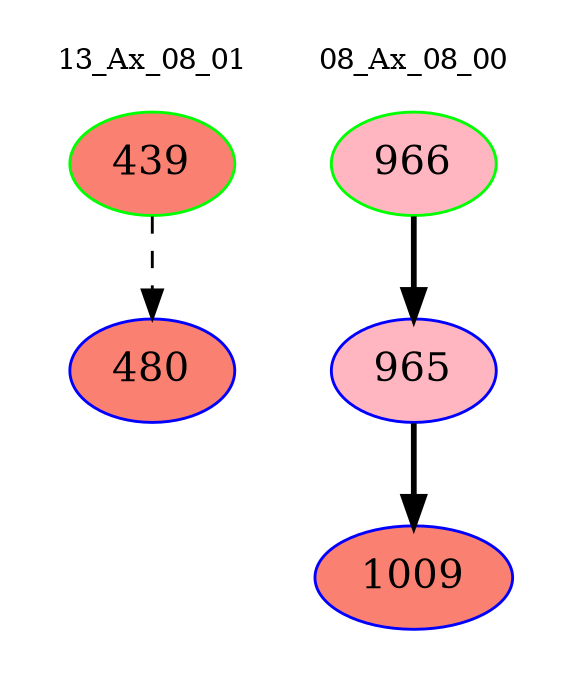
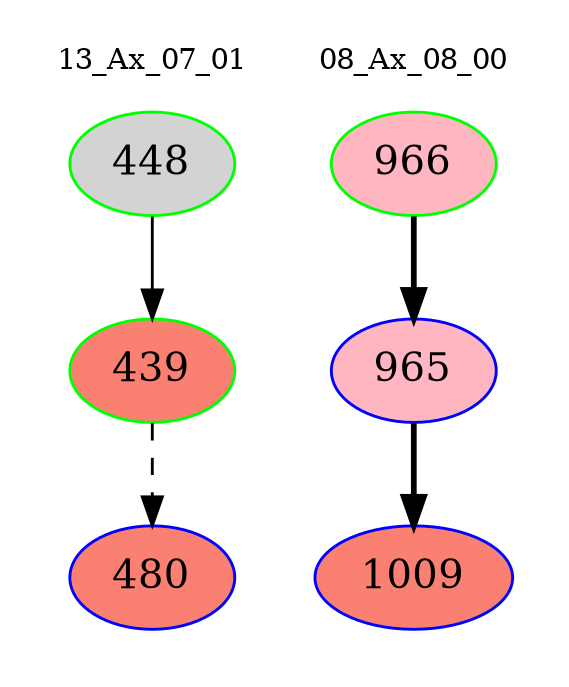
cluster "13_Ax_08_01": label "13_Ax_08_01" -> "13_Ax_07_01"
node "448": added
